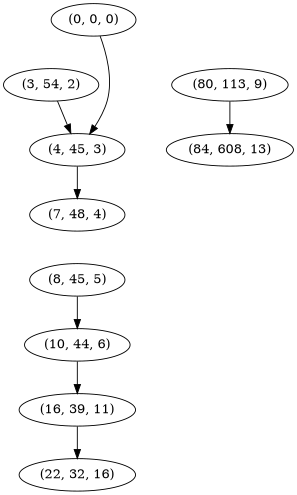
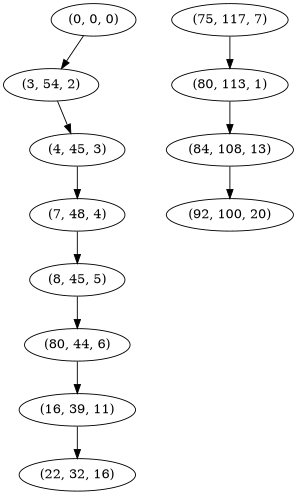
node "(75, 117, 7)": added
edge "(0, 0, 0)" -> "(4, 45, 3)": now "(0, 0, 0)" -> "(3, 54, 2)"
node "(80, 113, 9)": label "(80, 113, 9)" -> "(80, 113, 1)"
node "(84, 608, 13)": label "(84, 608, 13)" -> "(84, 108, 13)"
node "(92, 100, 20)": added
edge "(7, 48, 4)" -> "(8, 45, 5)": added
node "(10, 44, 6)": label "(10, 44, 6)" -> "(80, 44, 6)"
